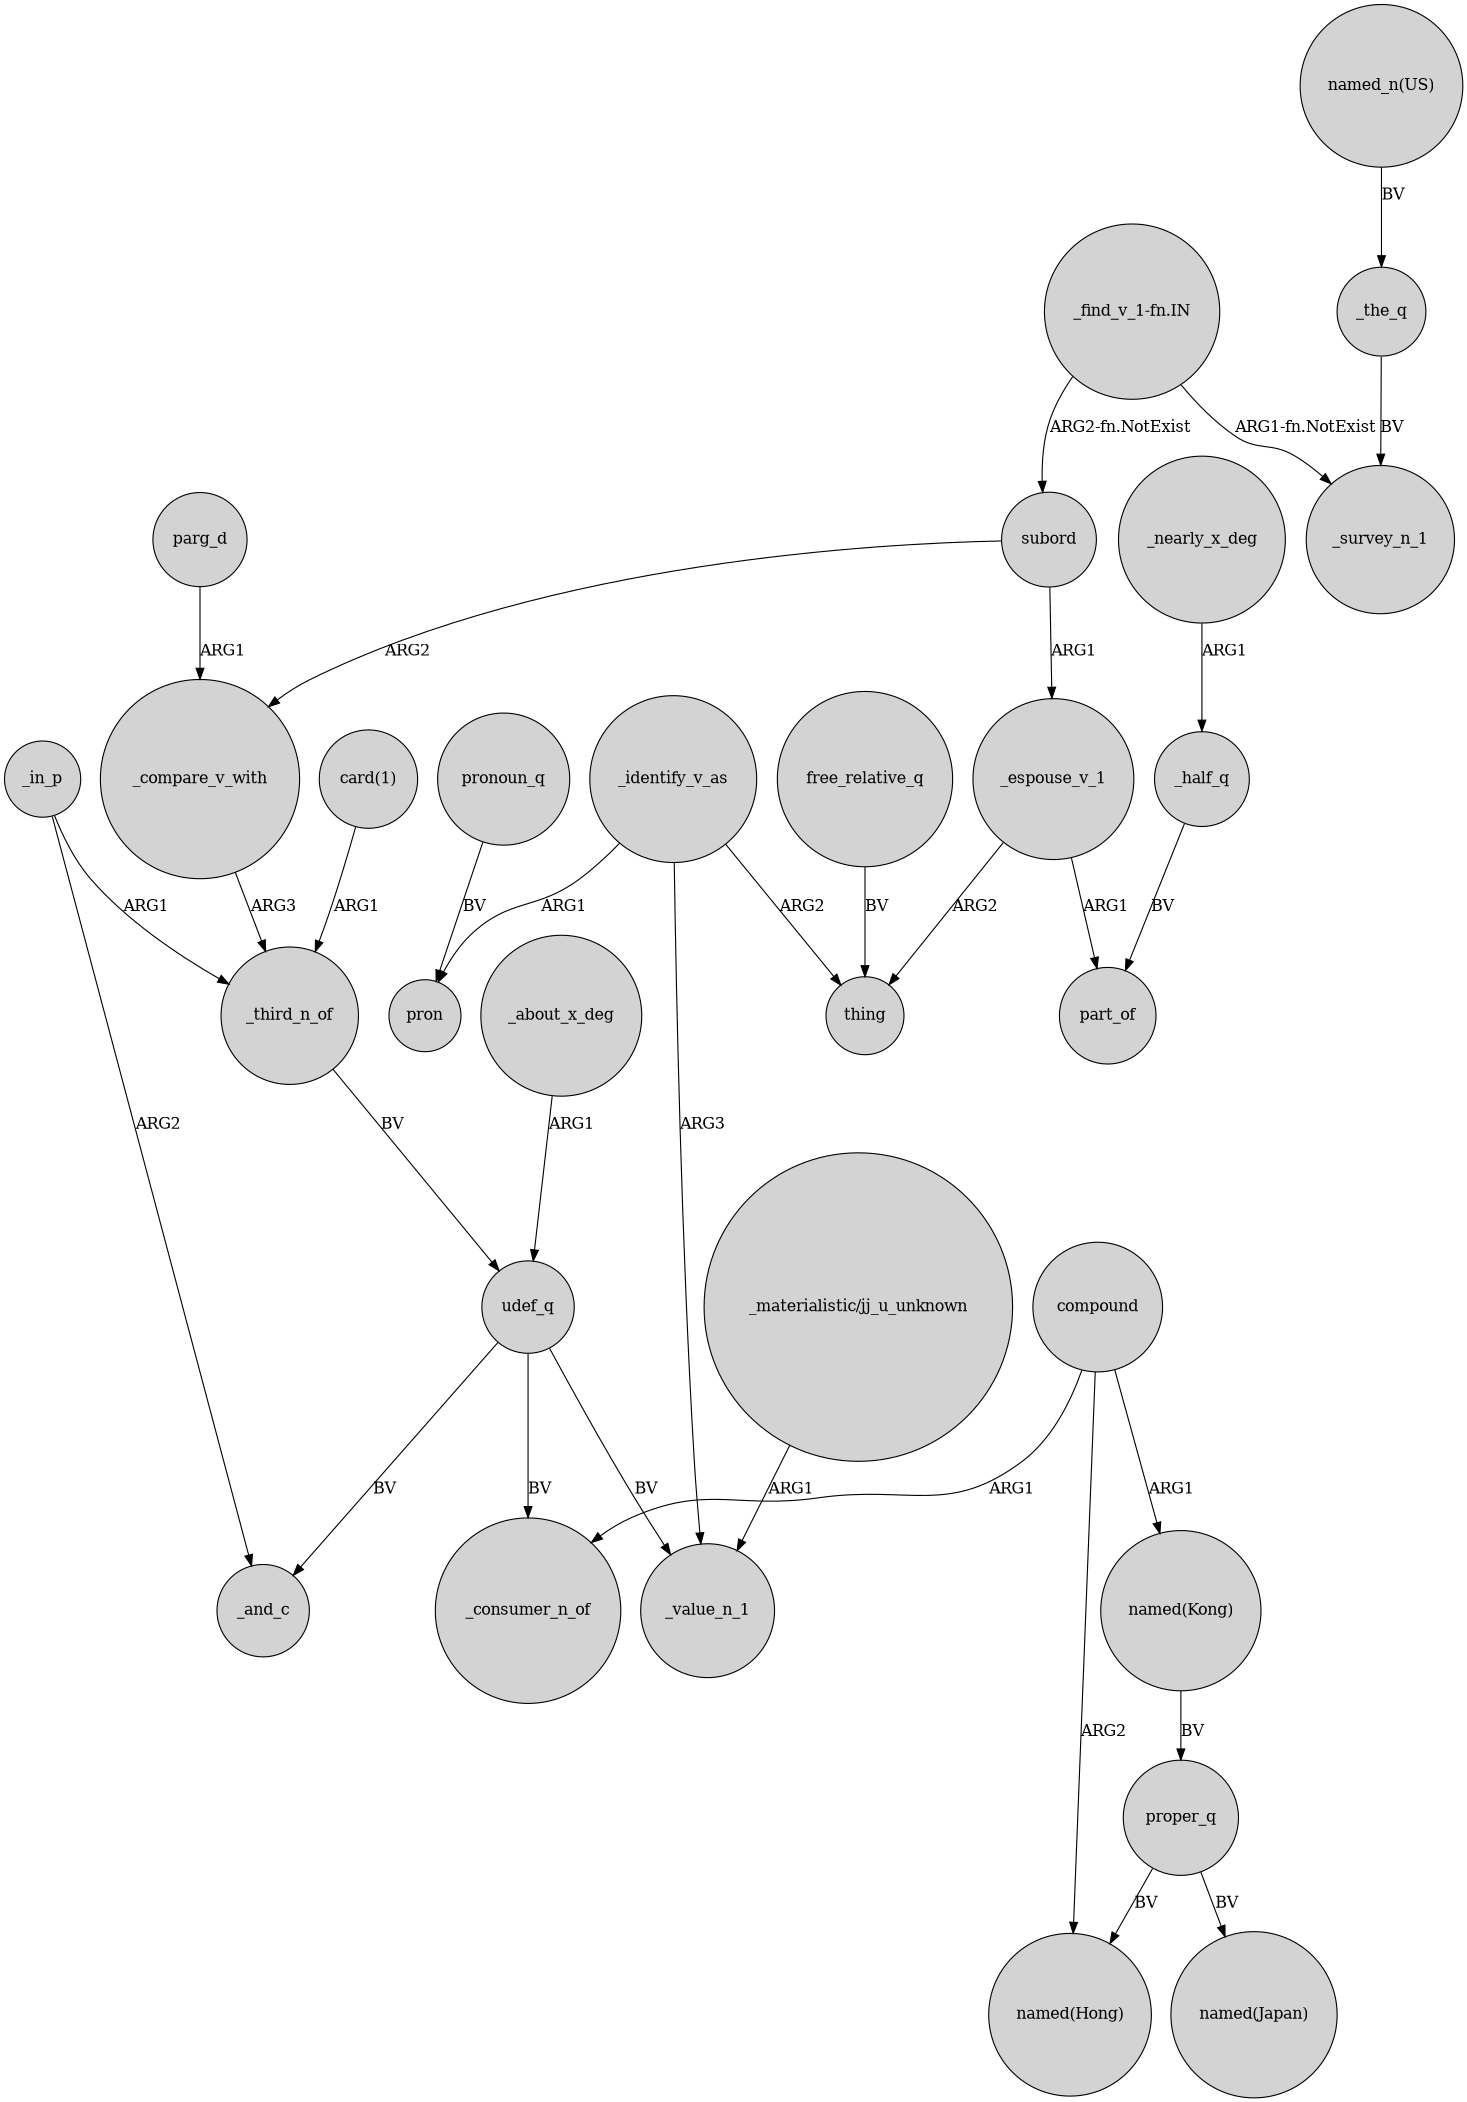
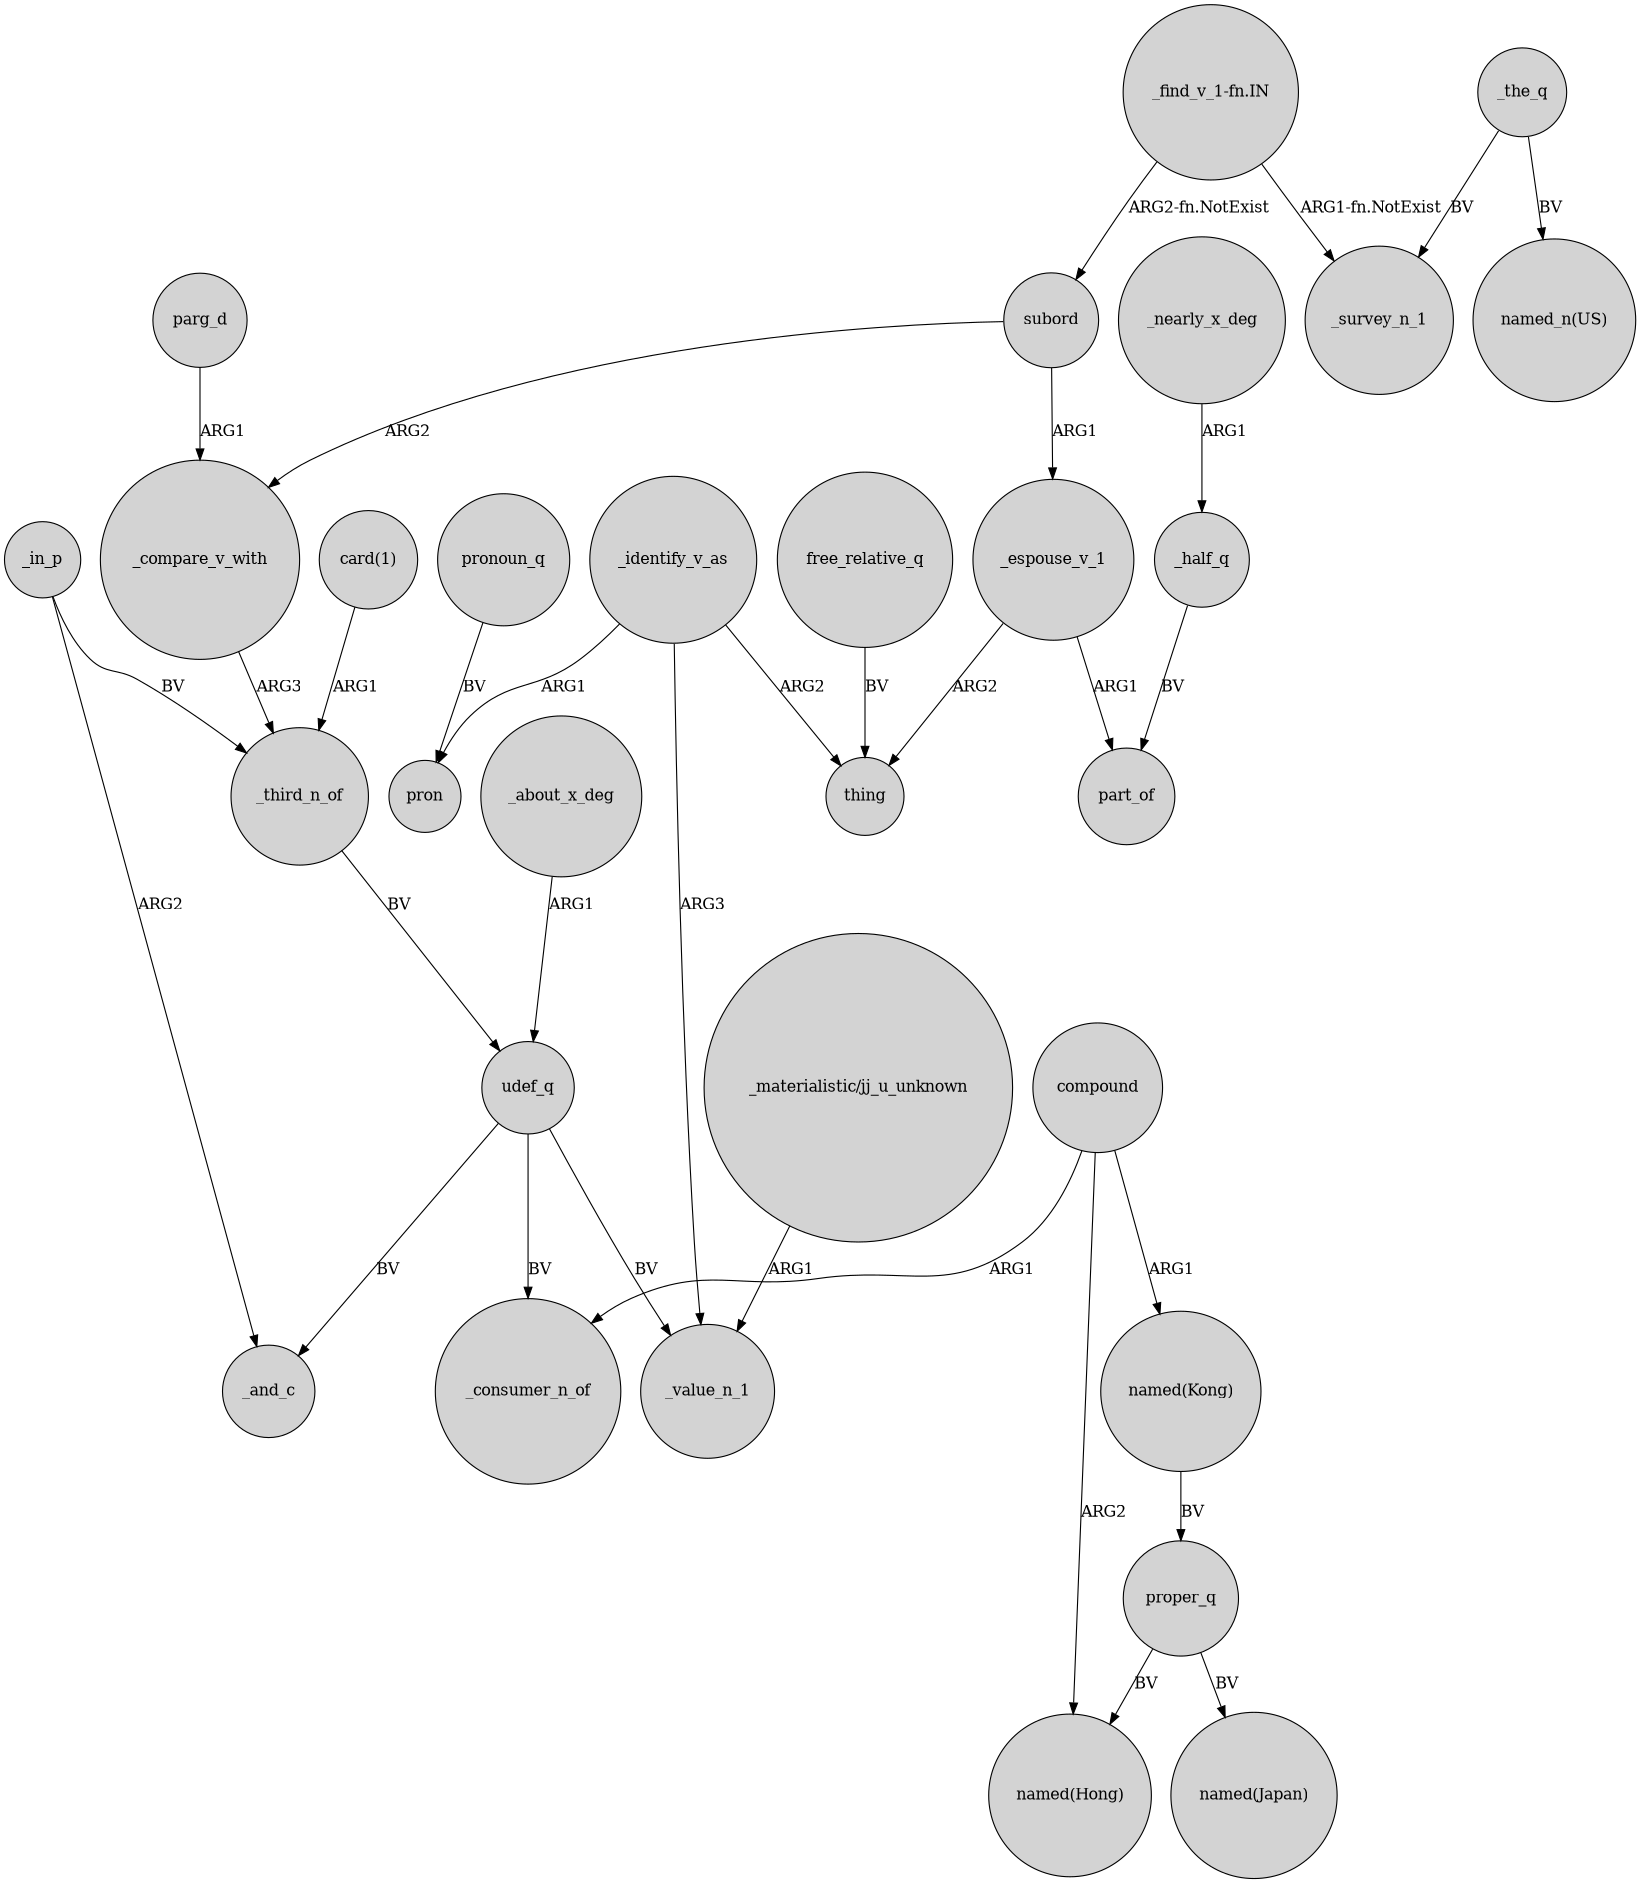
edge "named_n(US)" -> "_the_q": reversed
edge "_in_p" -> "_third_n_of": label "ARG1" -> "BV"
